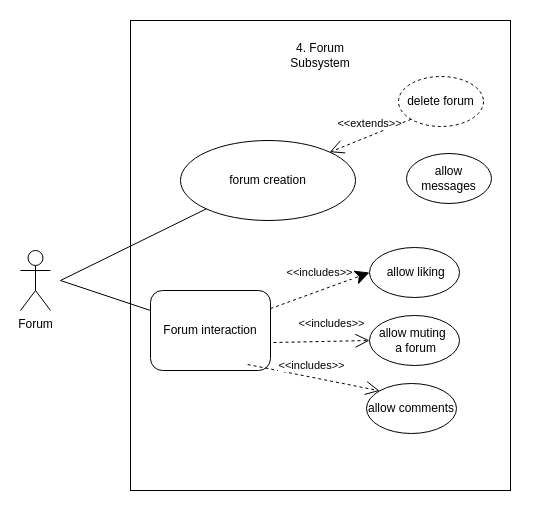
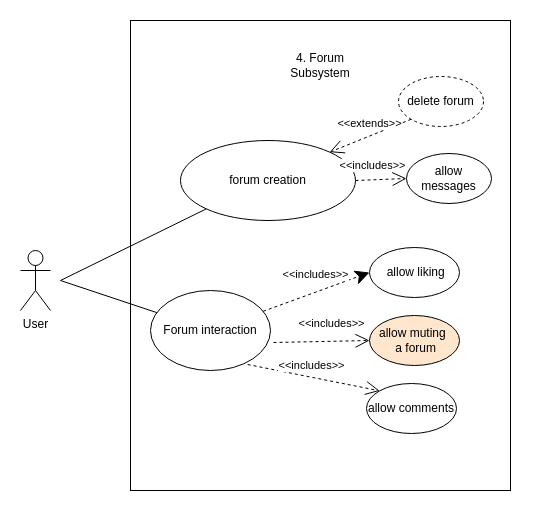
node "4. Forum Subsystem": moved (321, 56) -> (321, 66)
edge "forum creation" -> "allow messages": added, label "<<includes>>"
node "Forum": label "Forum" -> "User"
node "Forum interaction": shape rounded rectangle -> ellipse
node "allow muting a forum": fillcolor #ffffff -> #ffe6cc
